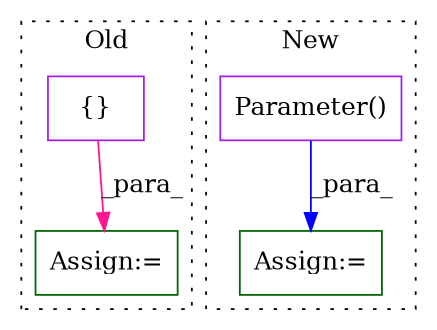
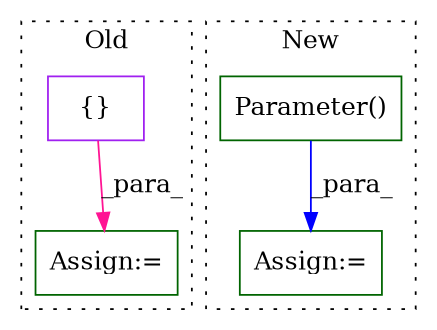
node "Parameter()": color purple -> darkgreen
